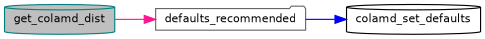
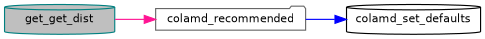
node "get_colamd_dist": label "get_colamd_dist" -> "get_get_dist"
node "defaults_recommended": label "defaults_recommended" -> "colamd_recommended"
